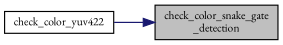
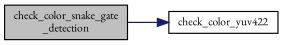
edge "check_color_yuv422" -> "check_color_snake_gate _detection": reversed
